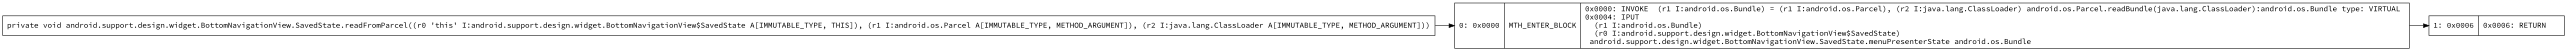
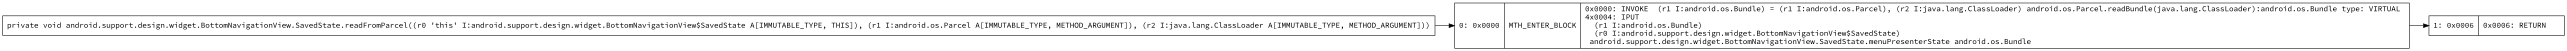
node "0: 0x0000": text "0x0004: IPUT" -> "4x0004: IPUT"
